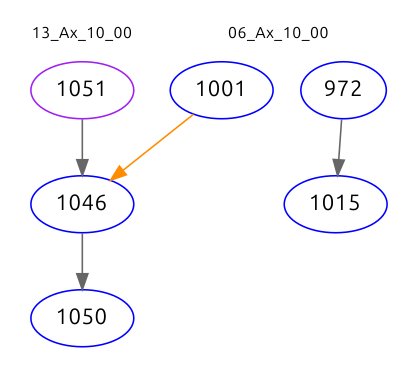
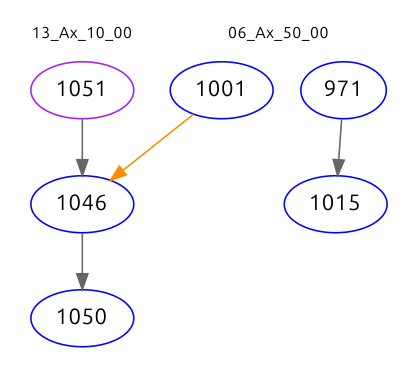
cluster "06_Ax_10_00": label "06_Ax_10_00" -> "06_Ax_50_00"
node "972": label "972" -> "971"
